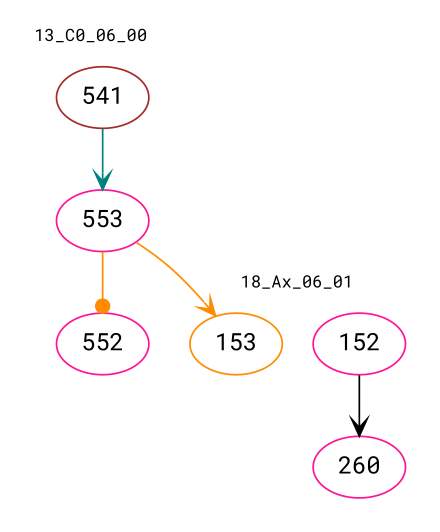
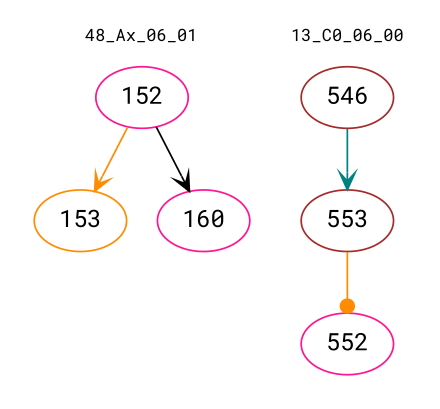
node "541": label "541" -> "546"
node "553": color deeppink -> brown
cluster "18_Ax_06_01": label "18_Ax_06_01" -> "48_Ax_06_01"
edge "553" -> "153": now "152" -> "153"
node "260": label "260" -> "160"
